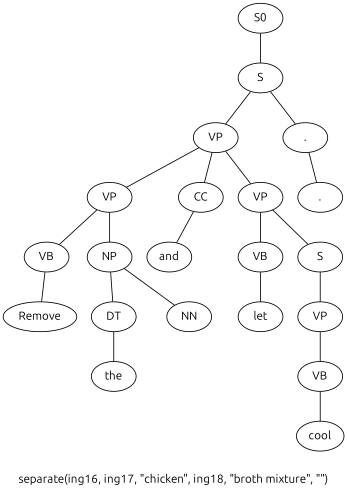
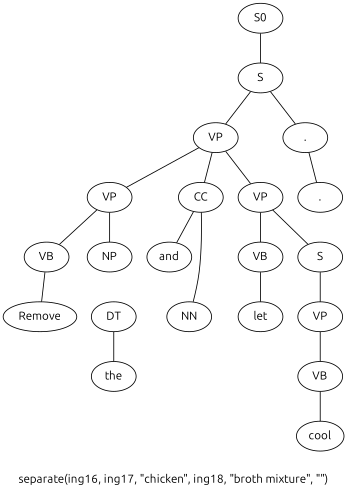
edge "NP" -- "DT": removed
edge "NP" -- "NN": now "CC" -- "NN"
